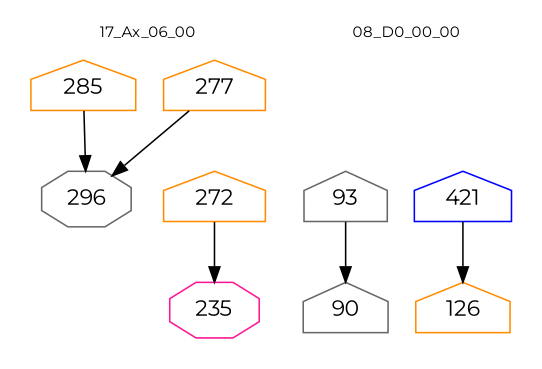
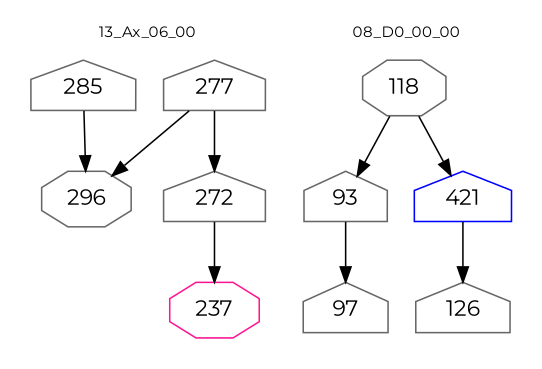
cluster "17_Ax_06_00": label "17_Ax_06_00" -> "13_Ax_06_00"
node "285": color darkorange -> gray40
node "277": color darkorange -> gray40
node "118": added
edge "277" -> "272": added
node "272": color darkorange -> gray40
node "235": label "235" -> "237"
node "90": label "90" -> "97"
node "126": color darkorange -> gray40
